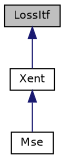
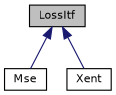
edge "Mse" -> "Xent": now "Mse" -> "LossItf"
